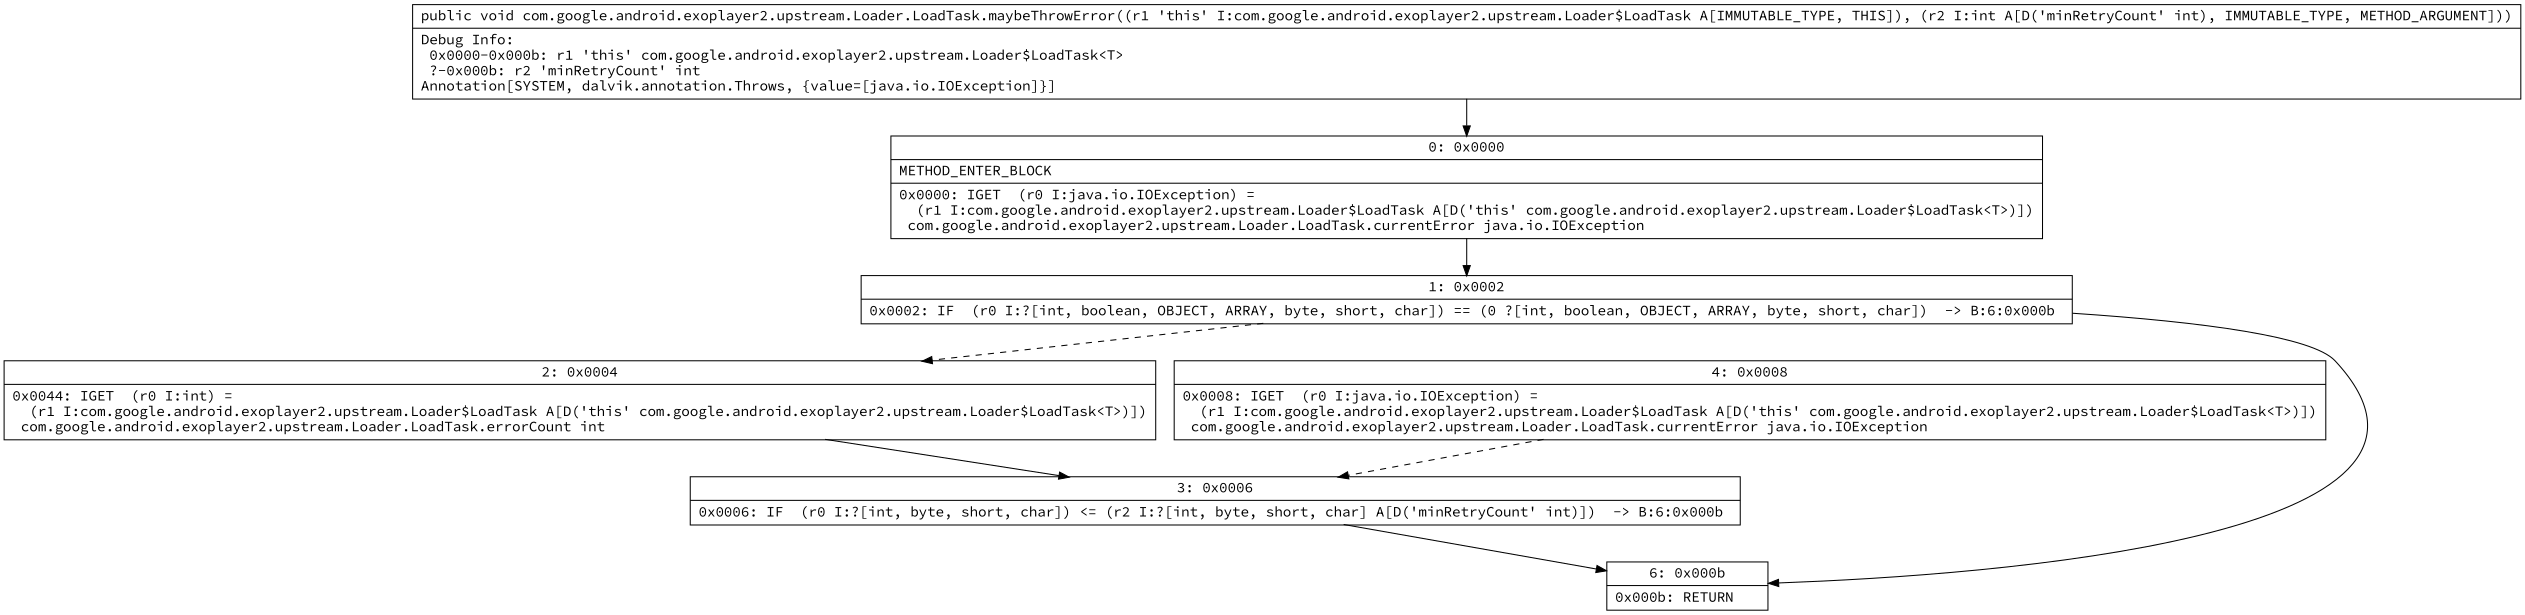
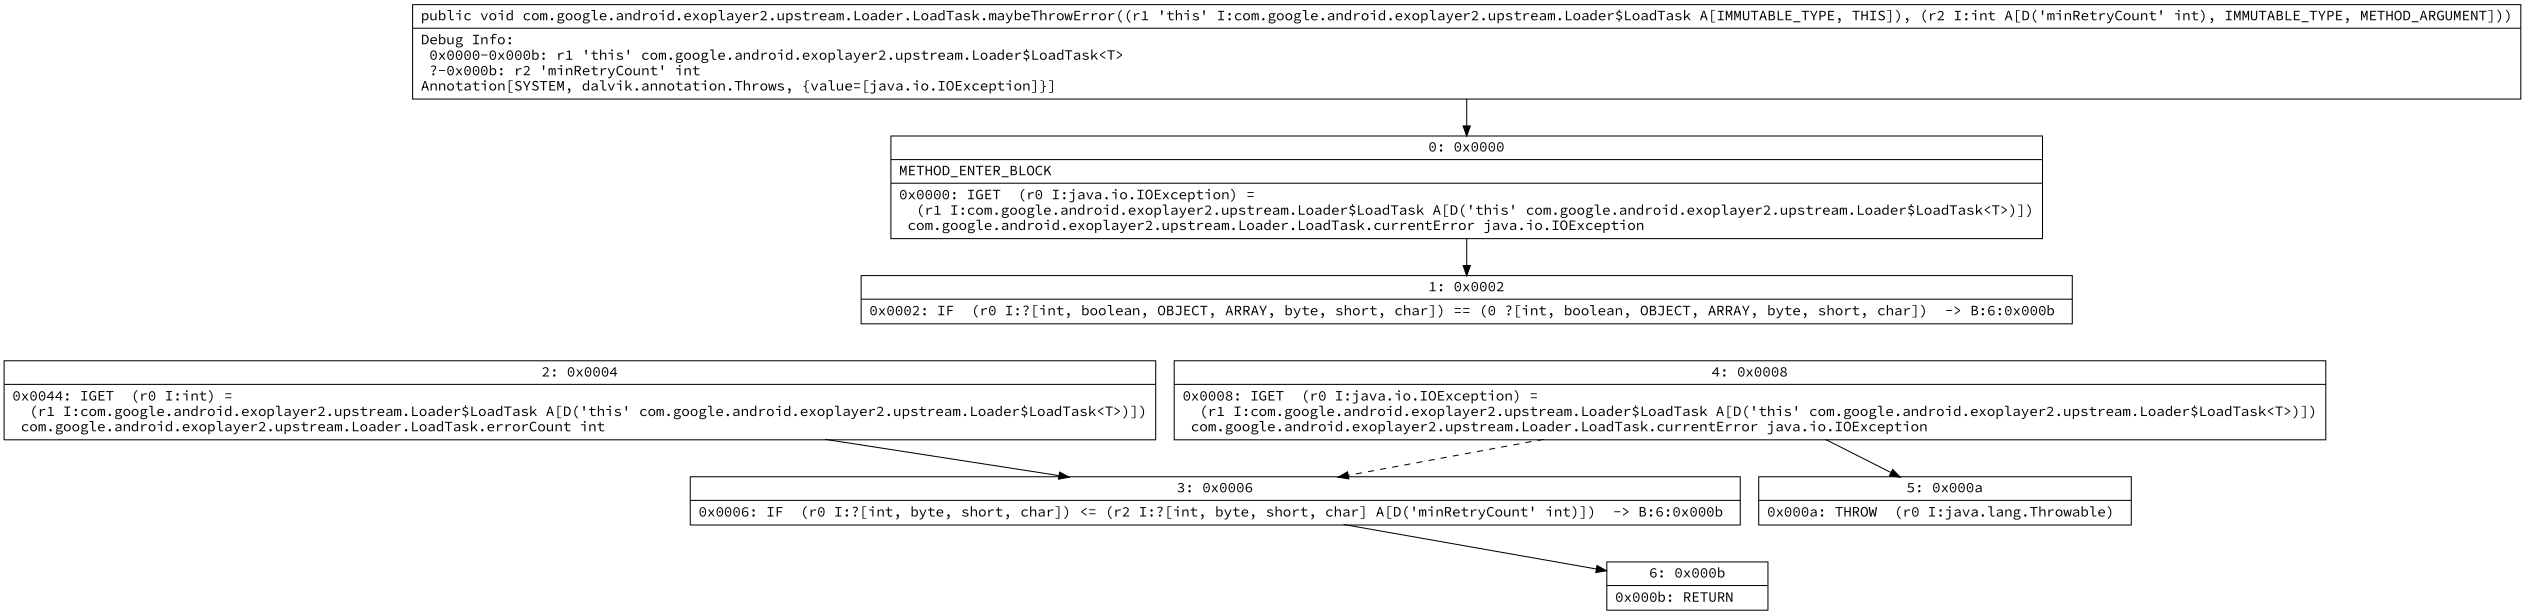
edge "1: 0x0002" -> "2: 0x0004": removed
node "5: 0x000a": added
edge "1: 0x0002" -> "6: 0x000b": removed
